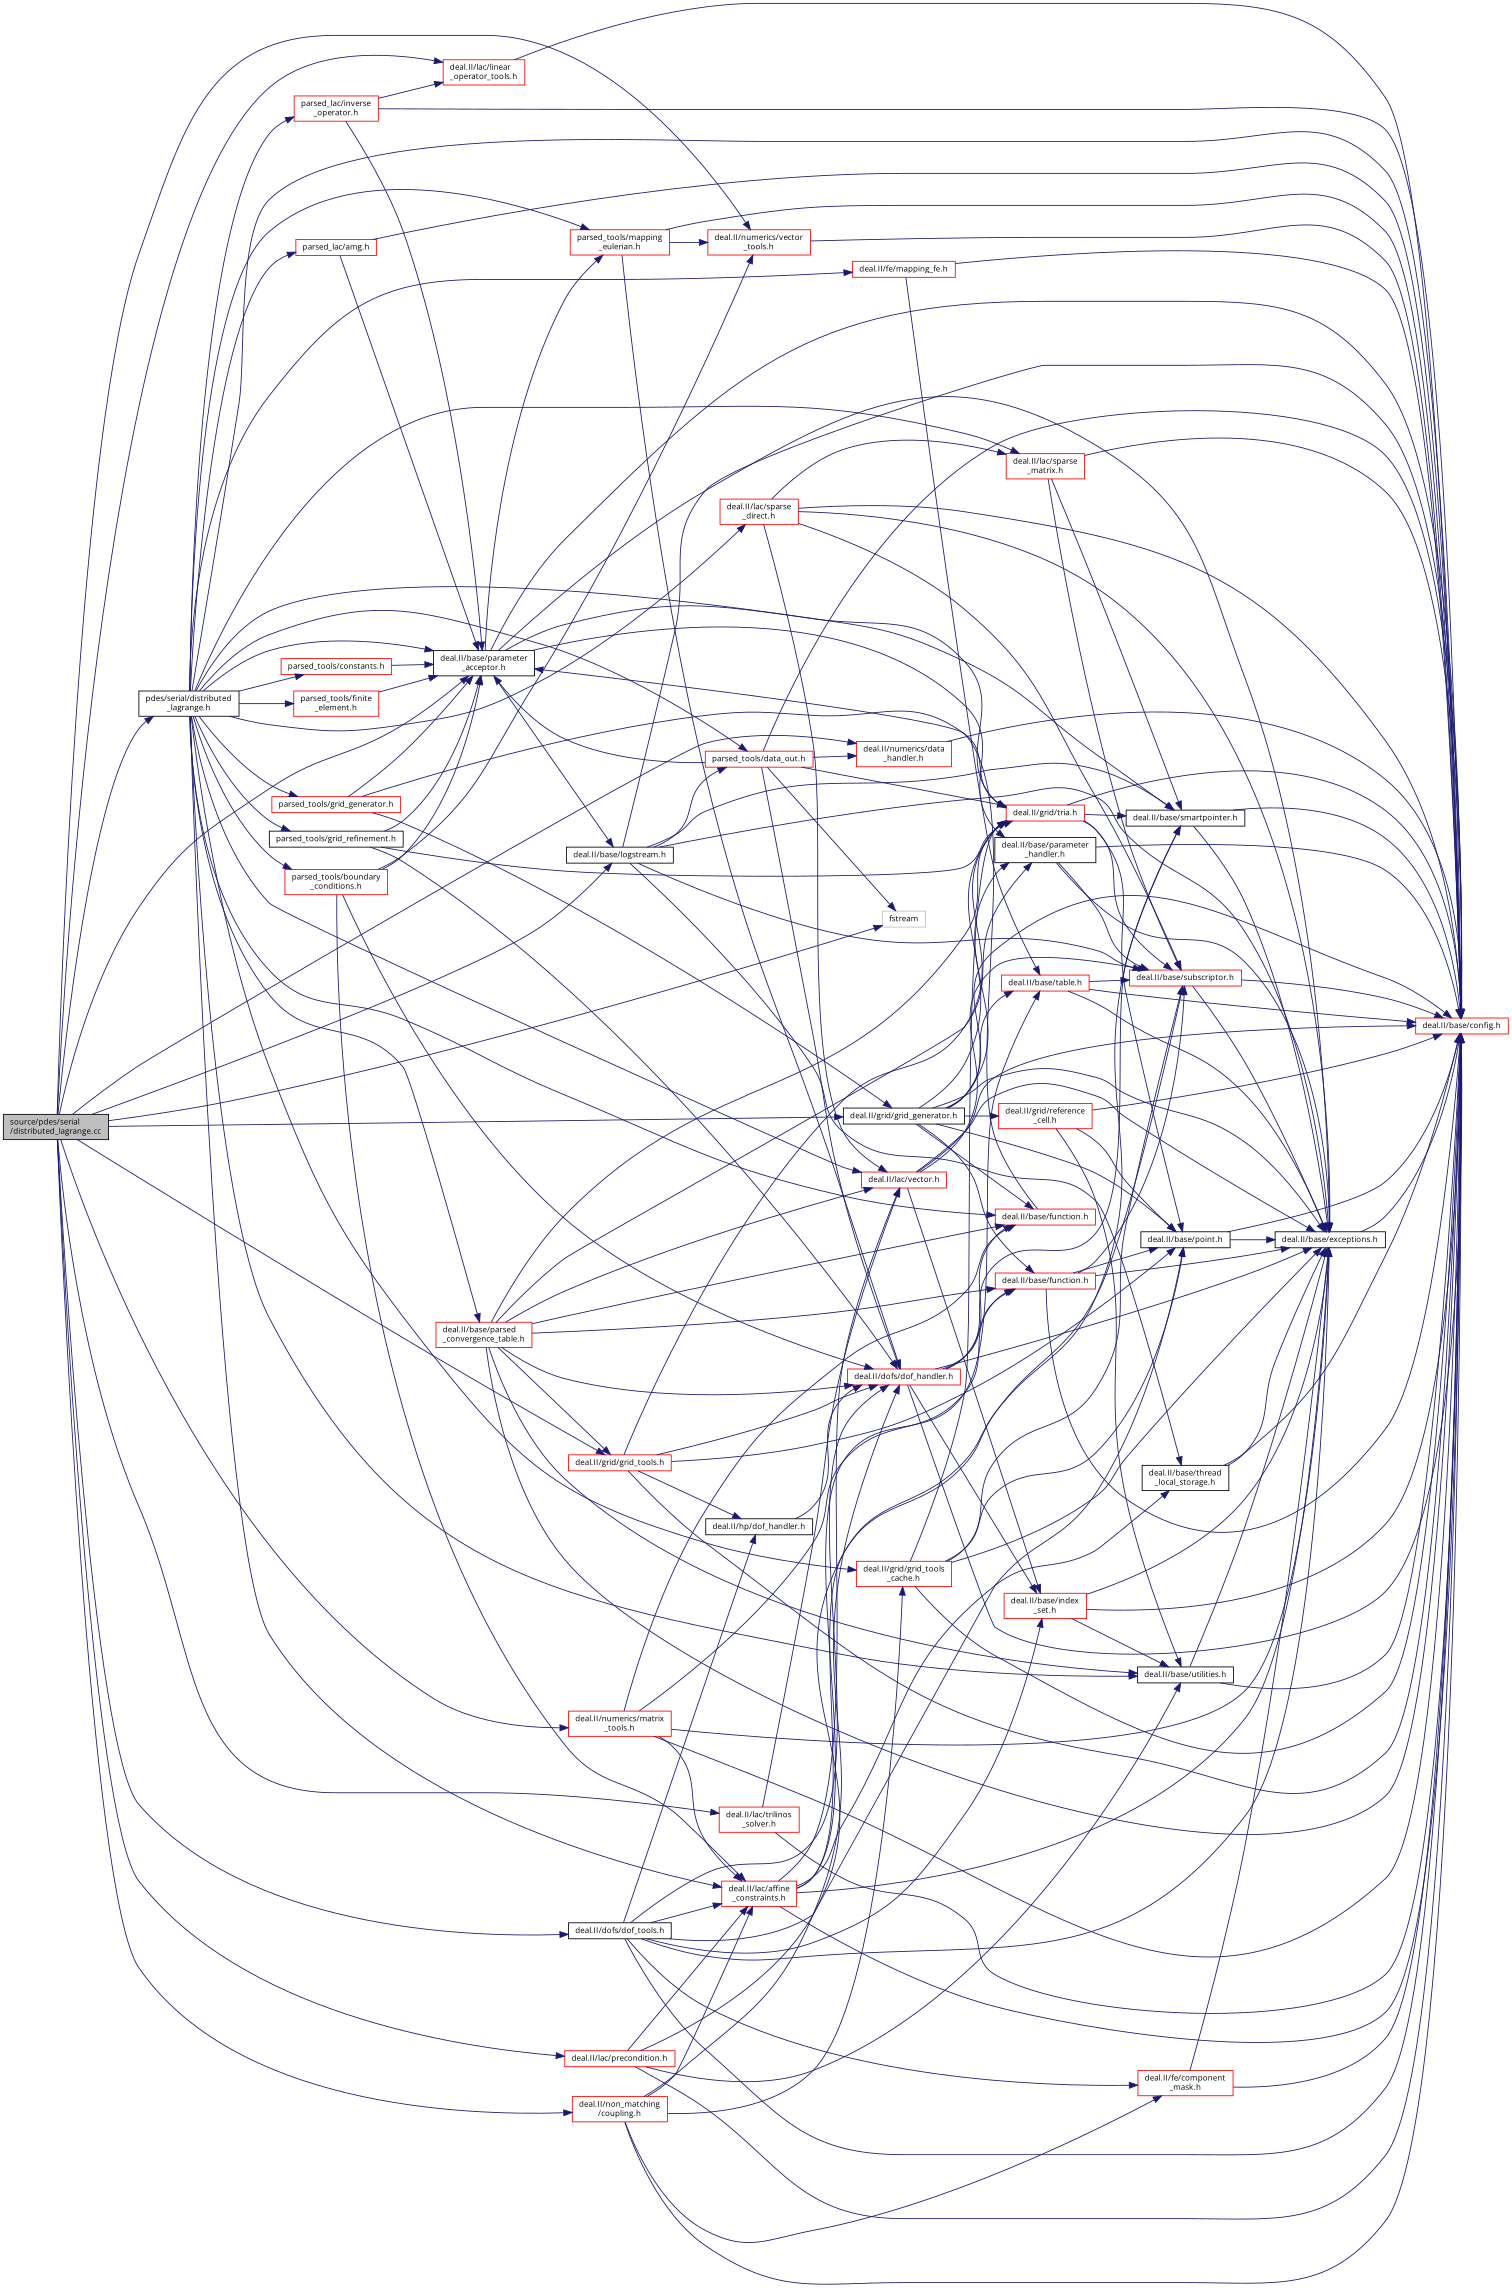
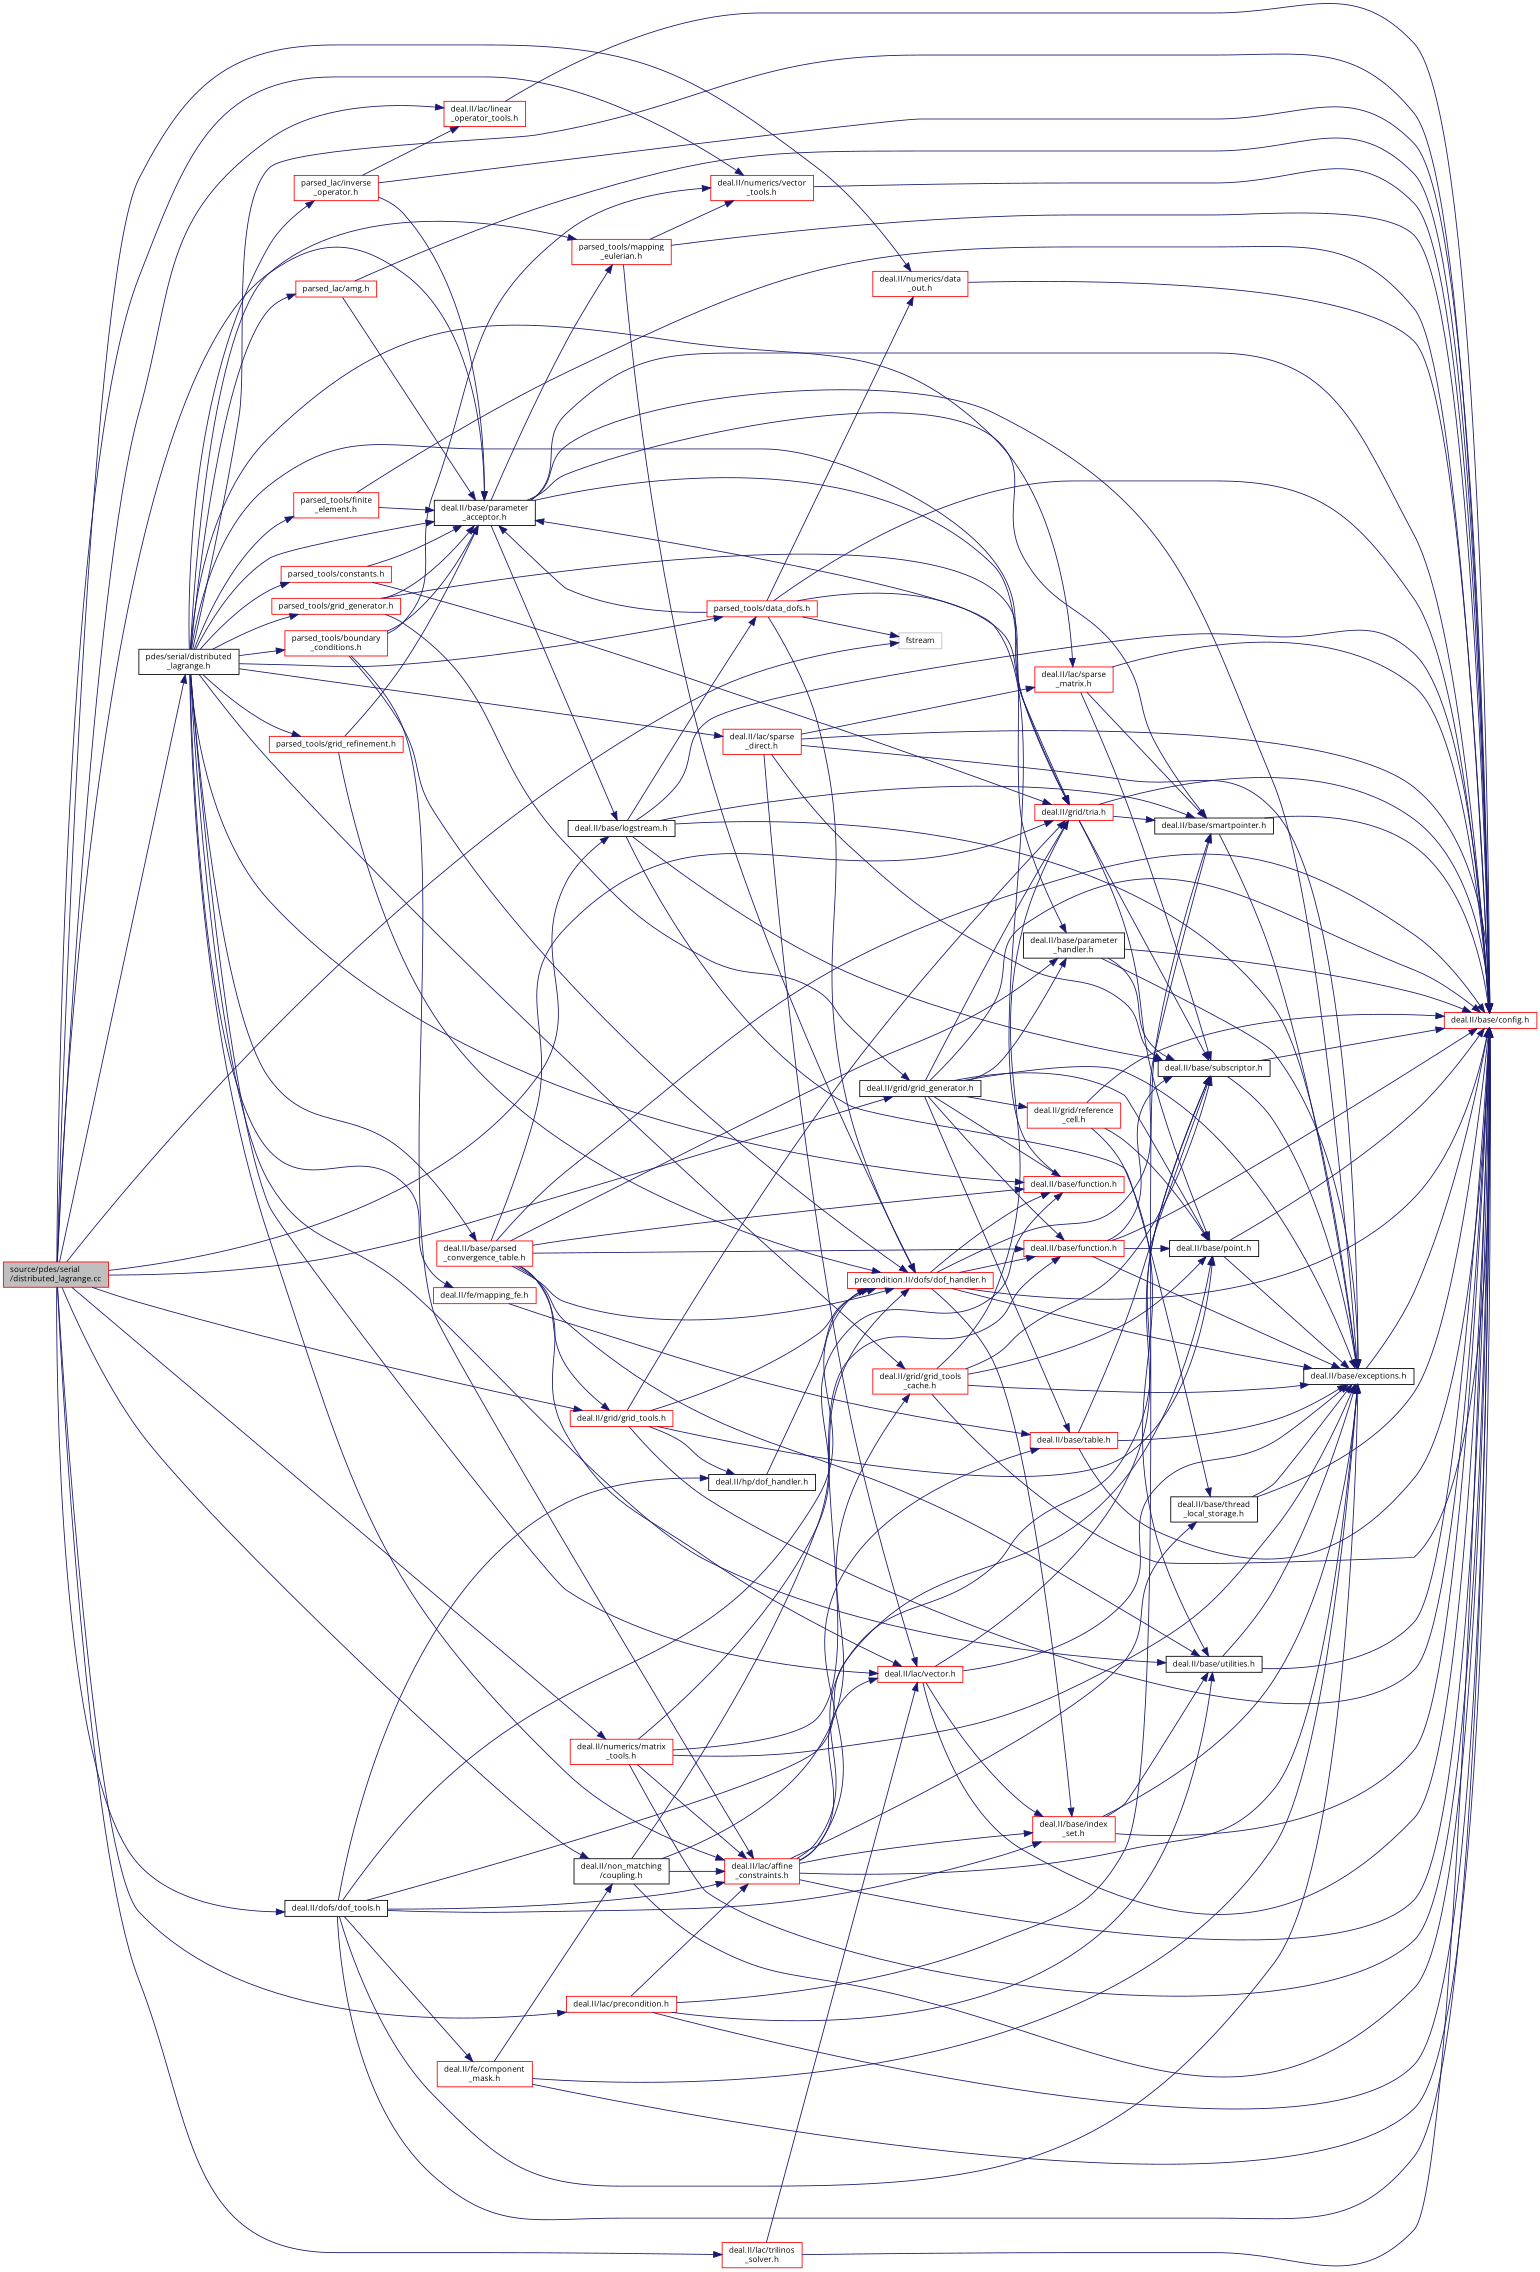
edge "deal.II/fe/mapping_fe.h" -> "deal.II/base/config.h": now "parsed_tools/finite _element.h" -> "deal.II/base/config.h"
node "deal.II/numerics/data _handler.h": label "deal.II/numerics/data _handler.h" -> "deal.II/numerics/data _out.h"
node "parsed_tools/data_out.h": label "parsed_tools/data_out.h" -> "parsed_tools/data_dofs.h"
node "parsed_tools/grid_refinement.h": color black -> red
edge "parsed_tools/grid_refinement.h" -> "deal.II/grid/tria.h": now "parsed_tools/constants.h" -> "deal.II/grid/tria.h"
node "deal.II/base/subscriptor.h": color red -> black
node "source/pdes/serial /distributed_lagrange.cc": color black -> red
node "deal.II/dofs/dof_handler.h": label "deal.II/dofs/dof_handler.h" -> "precondition.II/dofs/dof_handler.h"
edge "deal.II/lac/affine _constraints.h" -> "deal.II/base/index _set.h": added
node "deal.II/non_matching /coupling.h": color red -> black
edge "deal.II/non_matching /coupling.h" -> "deal.II/fe/component _mask.h": reversed
